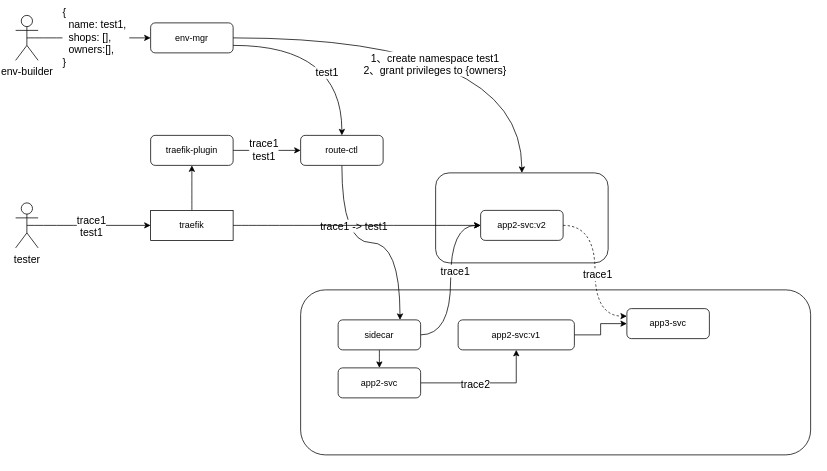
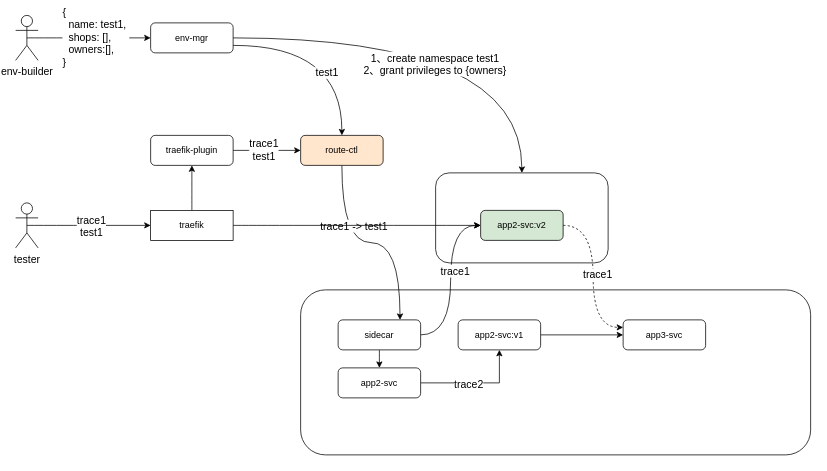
node "route-ctl": fillcolor #ffffff -> #ffe6cc
node "app2-svc:v2": fillcolor #ffffff -> #d5e8d4
node "app3-svc": moved (668, 324) -> (664, 335)
node "app2-svc:v1": size 116x30 -> 83x30
